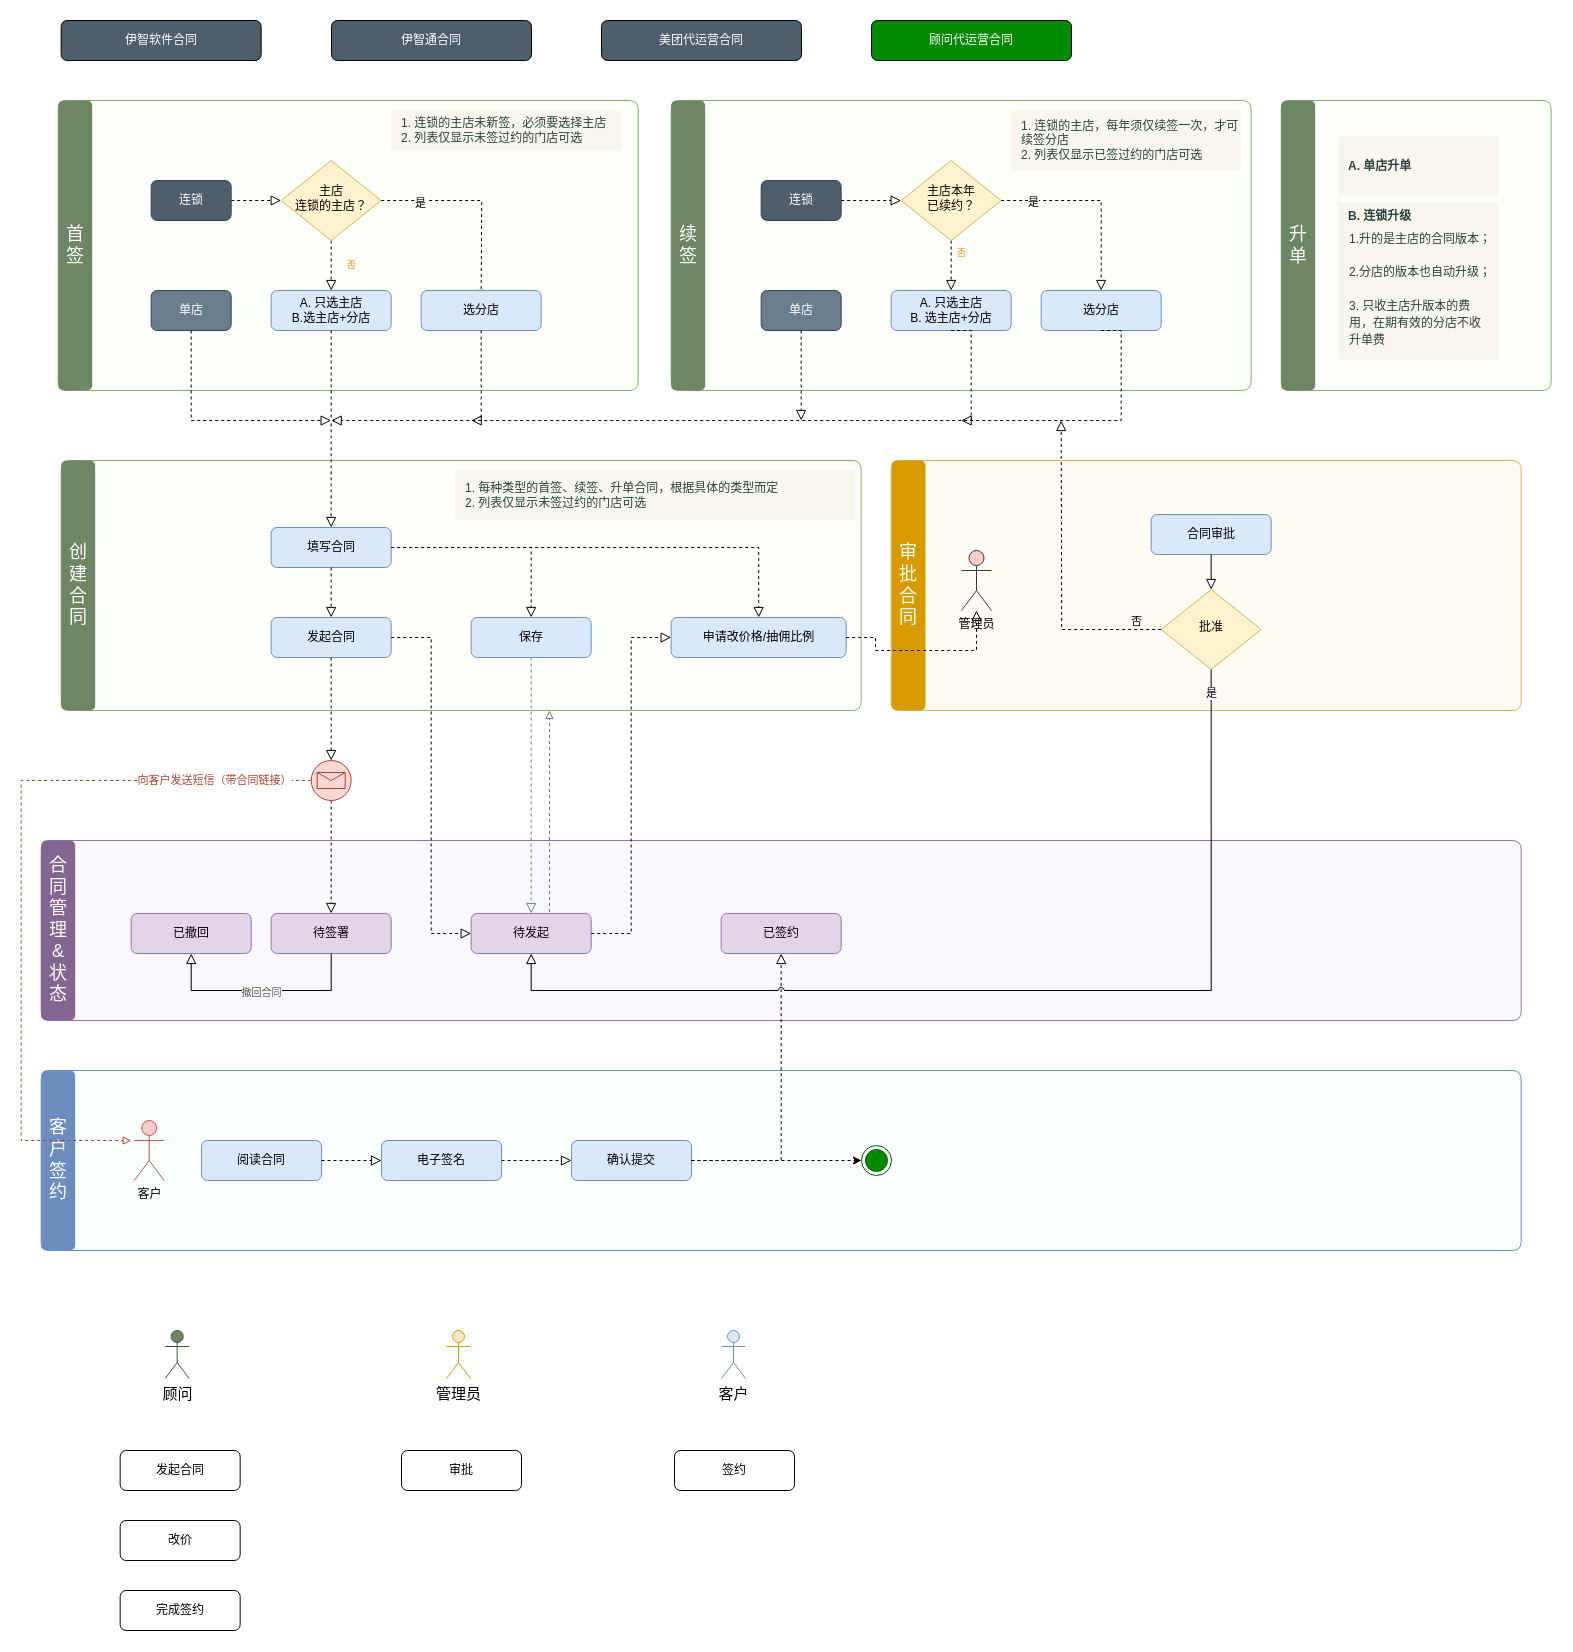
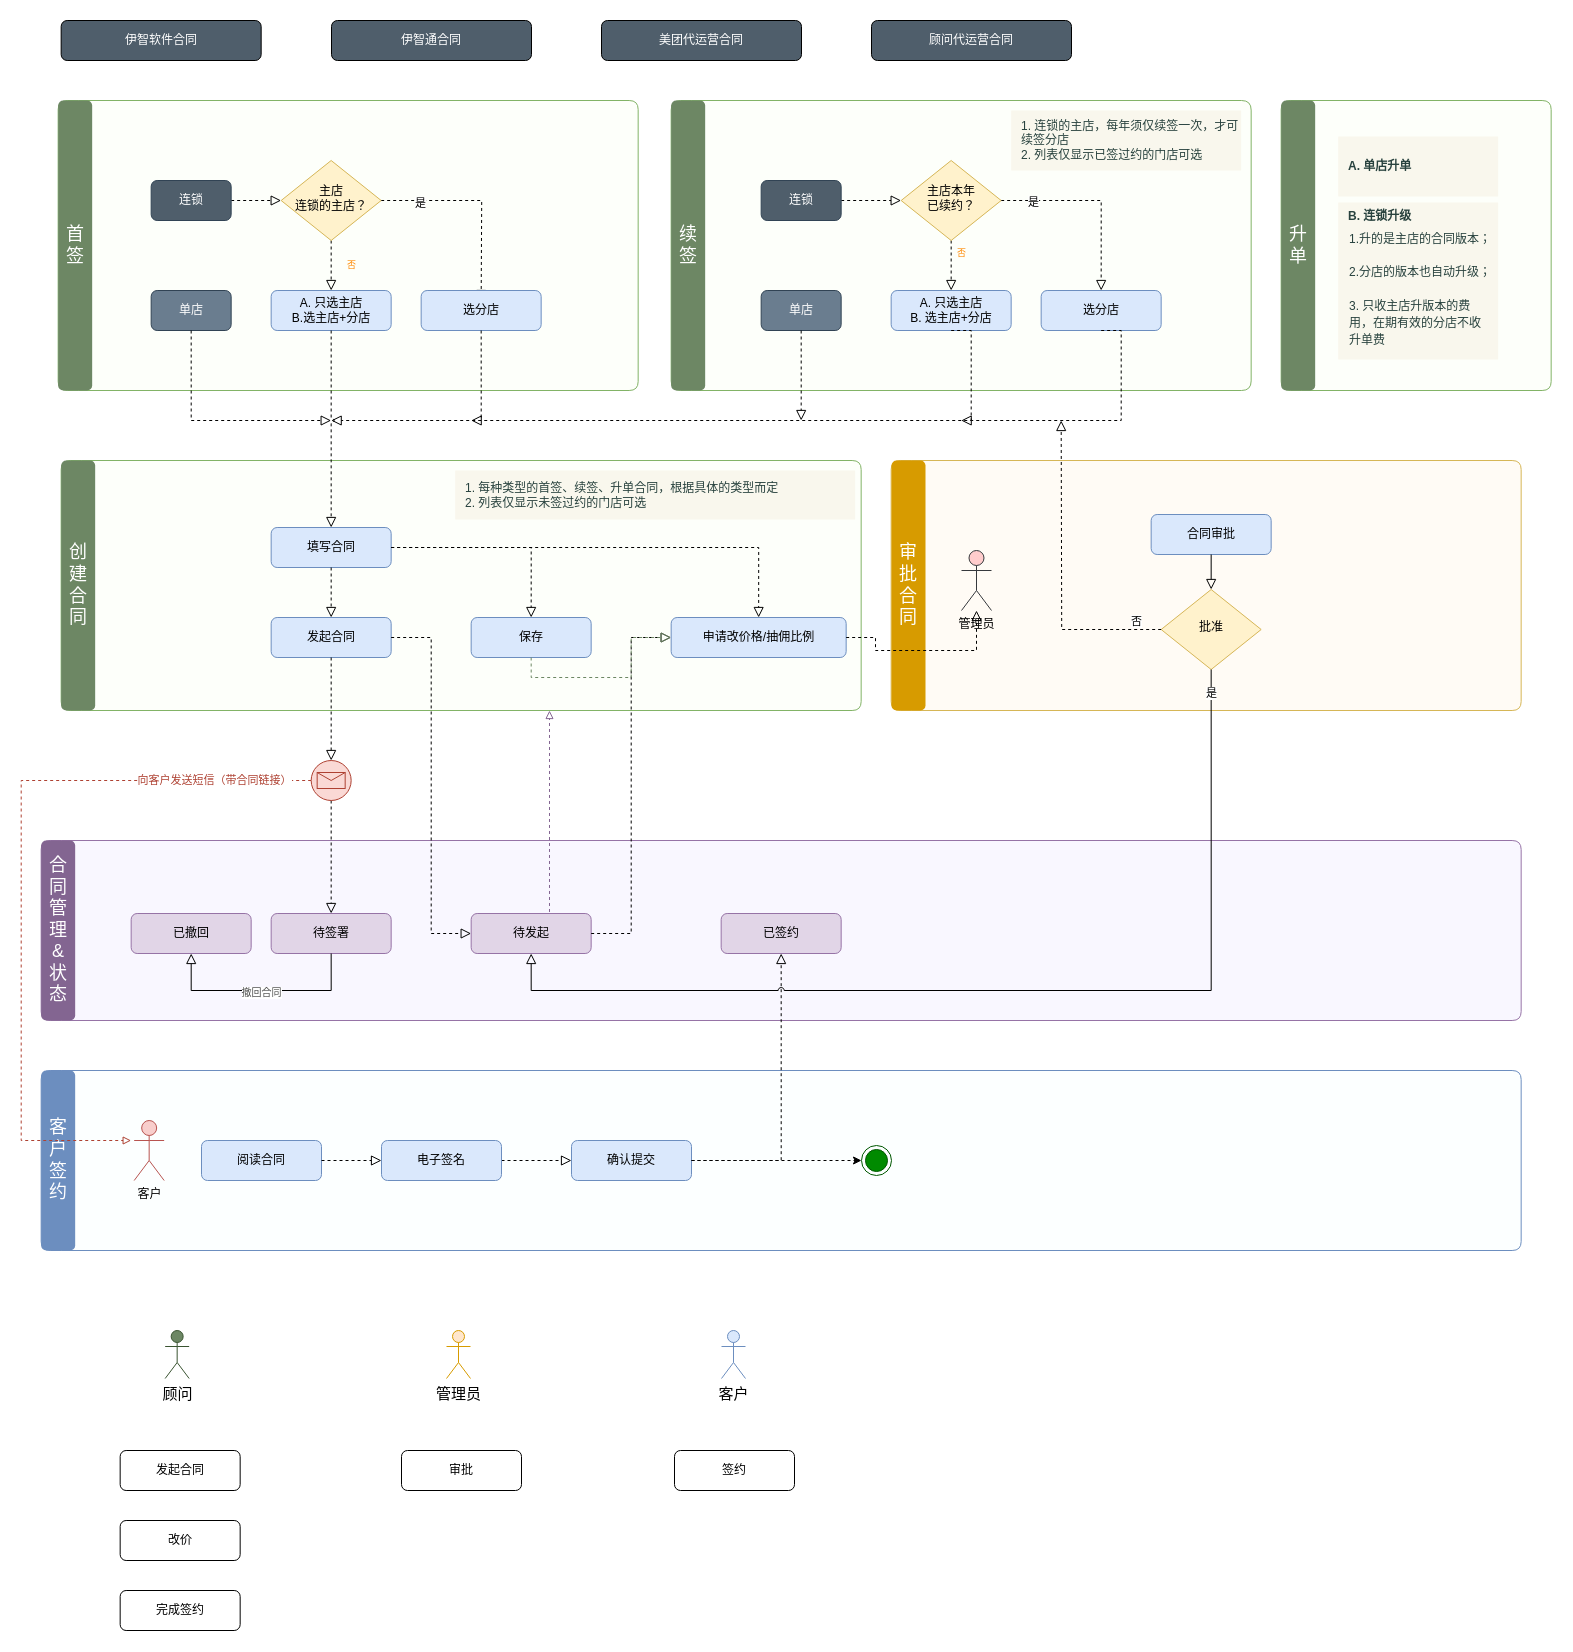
node "顾问代运营合同": fillcolor #008a00 -> #4f5e6b
node "1. 连锁的主店未新签，必须要选择主店 2. 列表仅显示未签过约的门店可选": removed
edge "保存" -> "待发起": now "保存" -> "申请改价格/抽佣比例"
